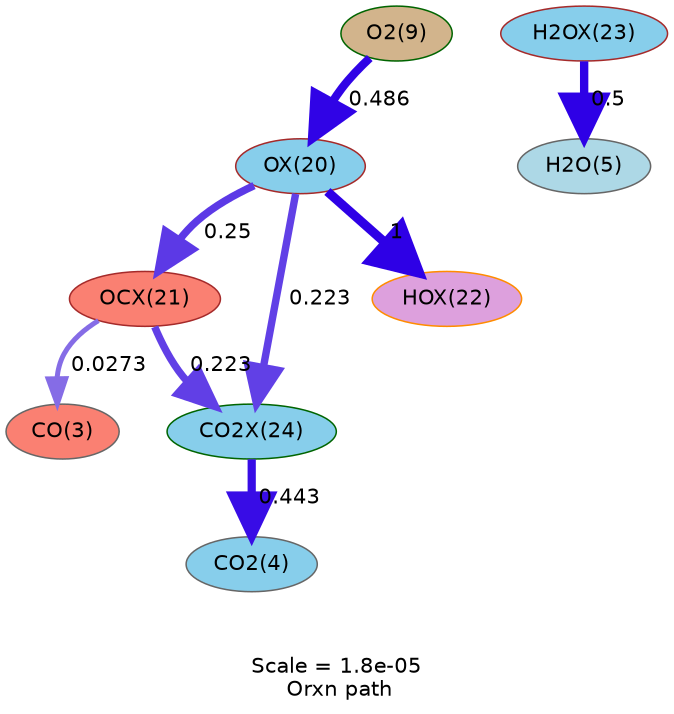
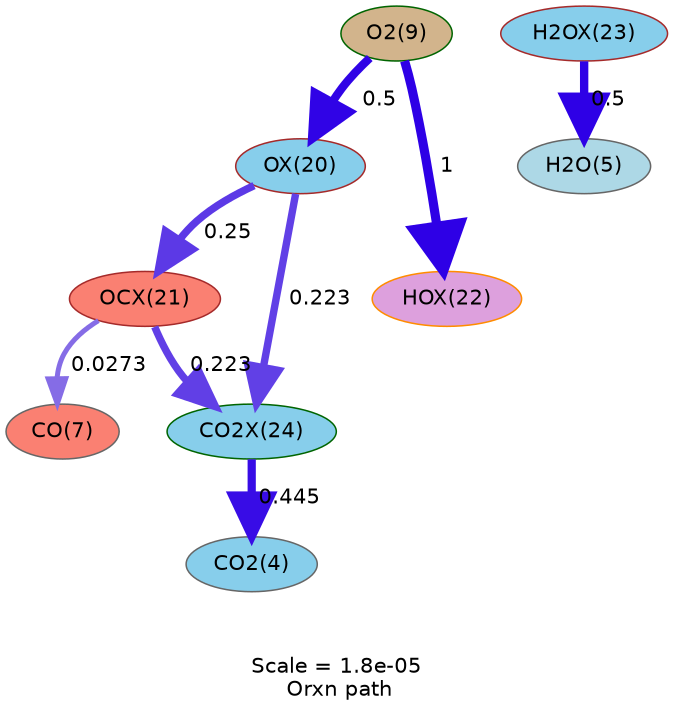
edge "O2(9)" -> "OX(20)": label " 0.486" -> " 0.5"
edge "OX(20)" -> "HOX(22)": now "O2(9)" -> "HOX(22)"
node "CO(3)": label "CO(3)" -> "CO(7)"
edge "CO2X(24)" -> "CO2(4)": label " 0.443" -> " 0.445"
